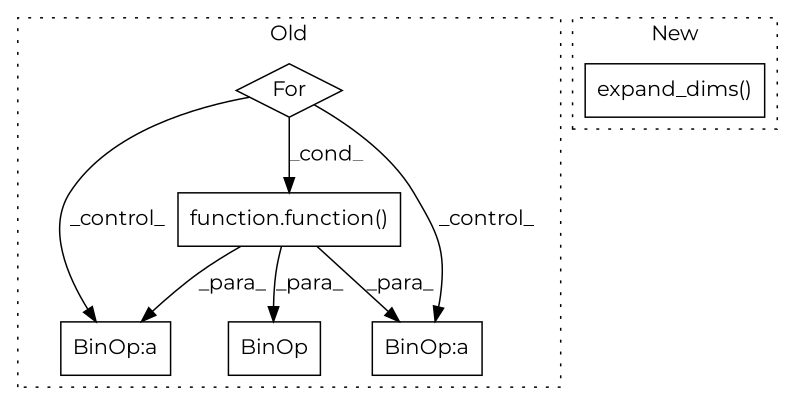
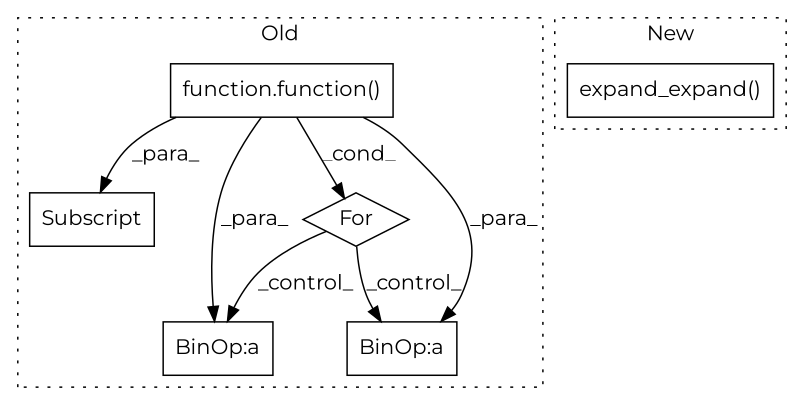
node "expand_dims()": label "expand_dims()" -> "expand_expand()"
edge "For" -> "function.function()": reversed
node "BinOp": label "BinOp" -> "Subscript"
